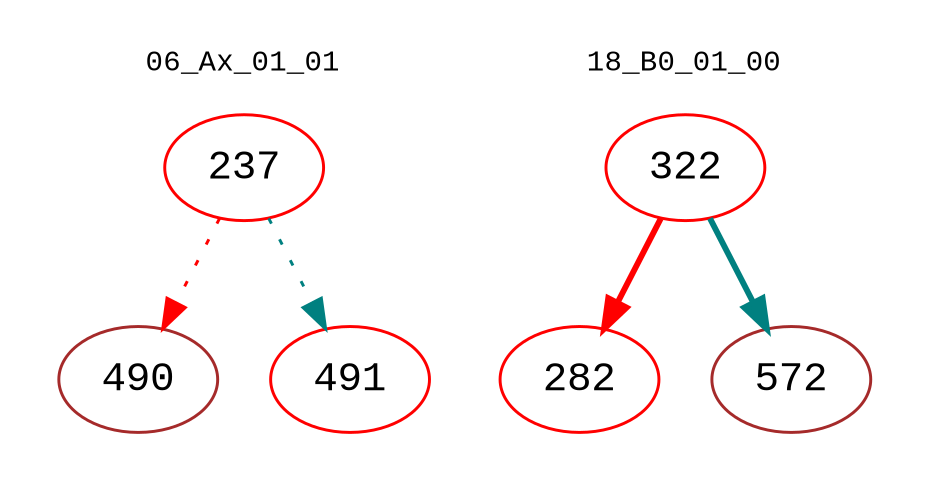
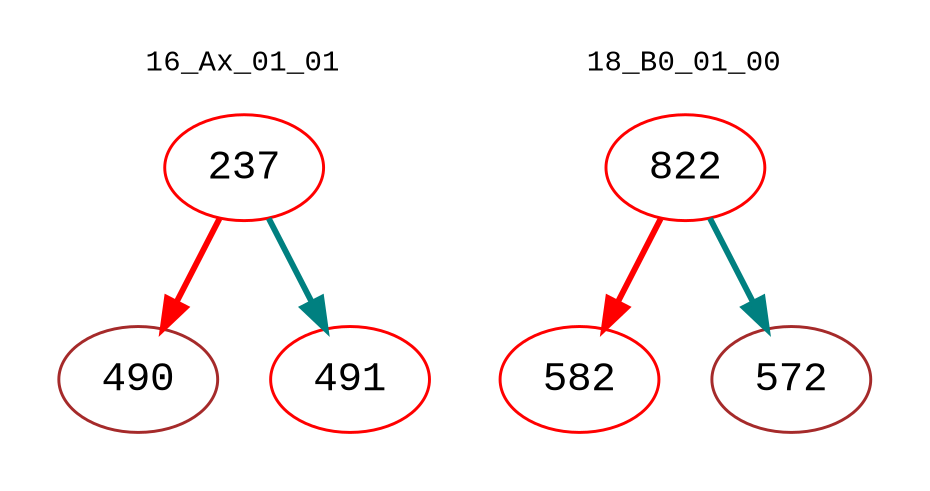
cluster "06_Ax_01_01": label "06_Ax_01_01" -> "16_Ax_01_01"
node "322": label "322" -> "822"
edge "237" -> "490": style dotted -> bold
edge "237" -> "491": style dotted -> bold
node "282": label "282" -> "582"
